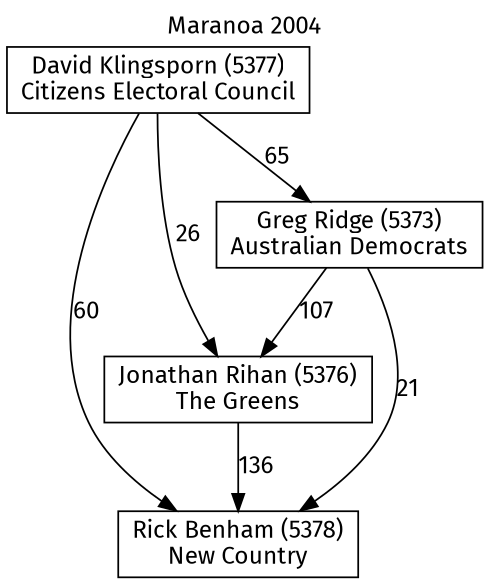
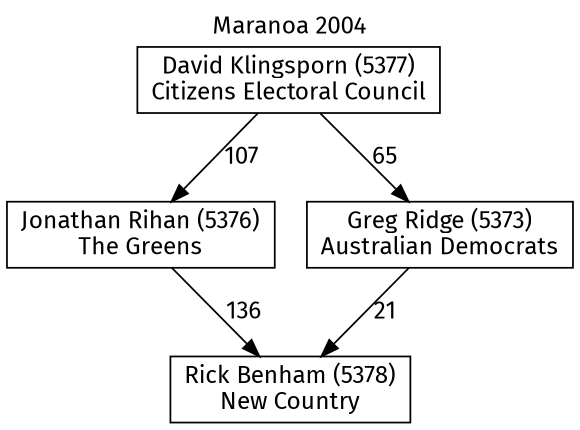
edge "David Klingsporn (5377) Citizens Electoral Council" -> "Jonathan Rihan (5376) The Greens": label "26" -> "107"
edge "Greg Ridge (5373) Australian Democrats" -> "Jonathan Rihan (5376) The Greens": removed, label "107"
edge "David Klingsporn (5377) Citizens Electoral Council" -> "Rick Benham (5378) New Country": removed, label "60"
